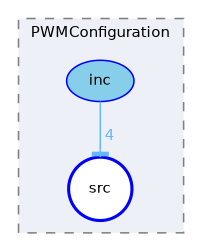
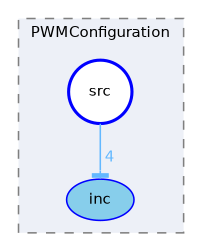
edge "inc" -> "src": reversed
